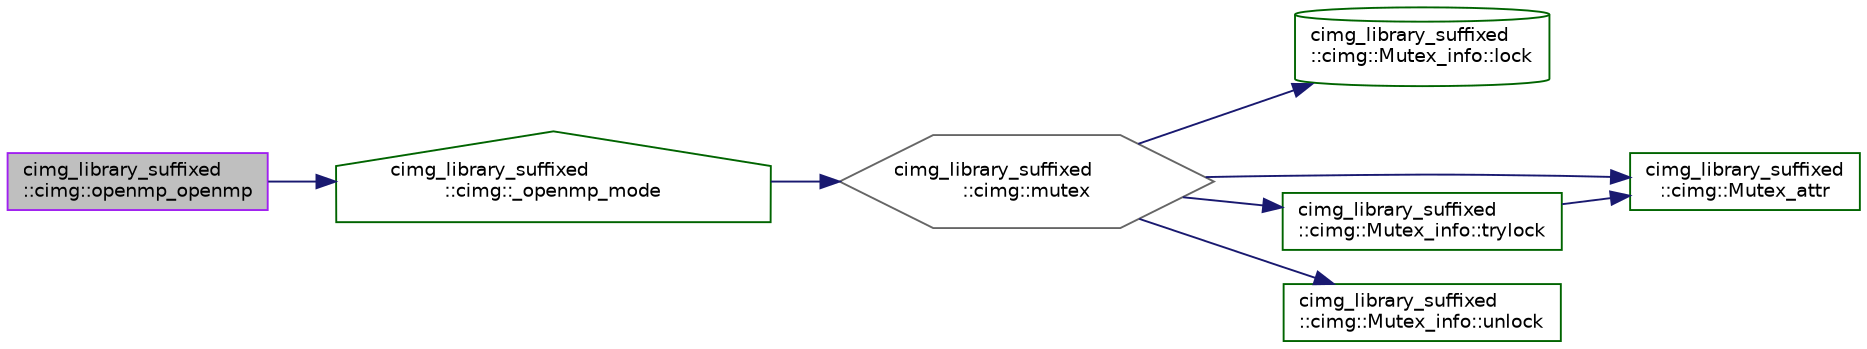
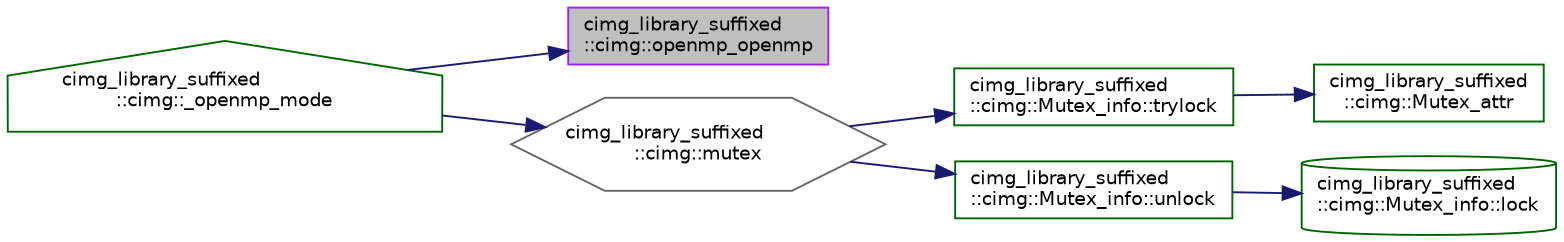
edge "cimg_library_suffixed ::cimg::mutex" -> "cimg_library_suffixed ::cimg::Mutex_info::lock": now "cimg_library_suffixed ::cimg::Mutex_info::unlock" -> "cimg_library_suffixed ::cimg::Mutex_info::lock"
edge "cimg_library_suffixed ::cimg::mutex" -> "cimg_library_suffixed ::cimg::Mutex_attr": removed
edge "cimg_library_suffixed ::cimg::openmp_openmp" -> "cimg_library_suffixed ::cimg::_openmp_mode": reversed
